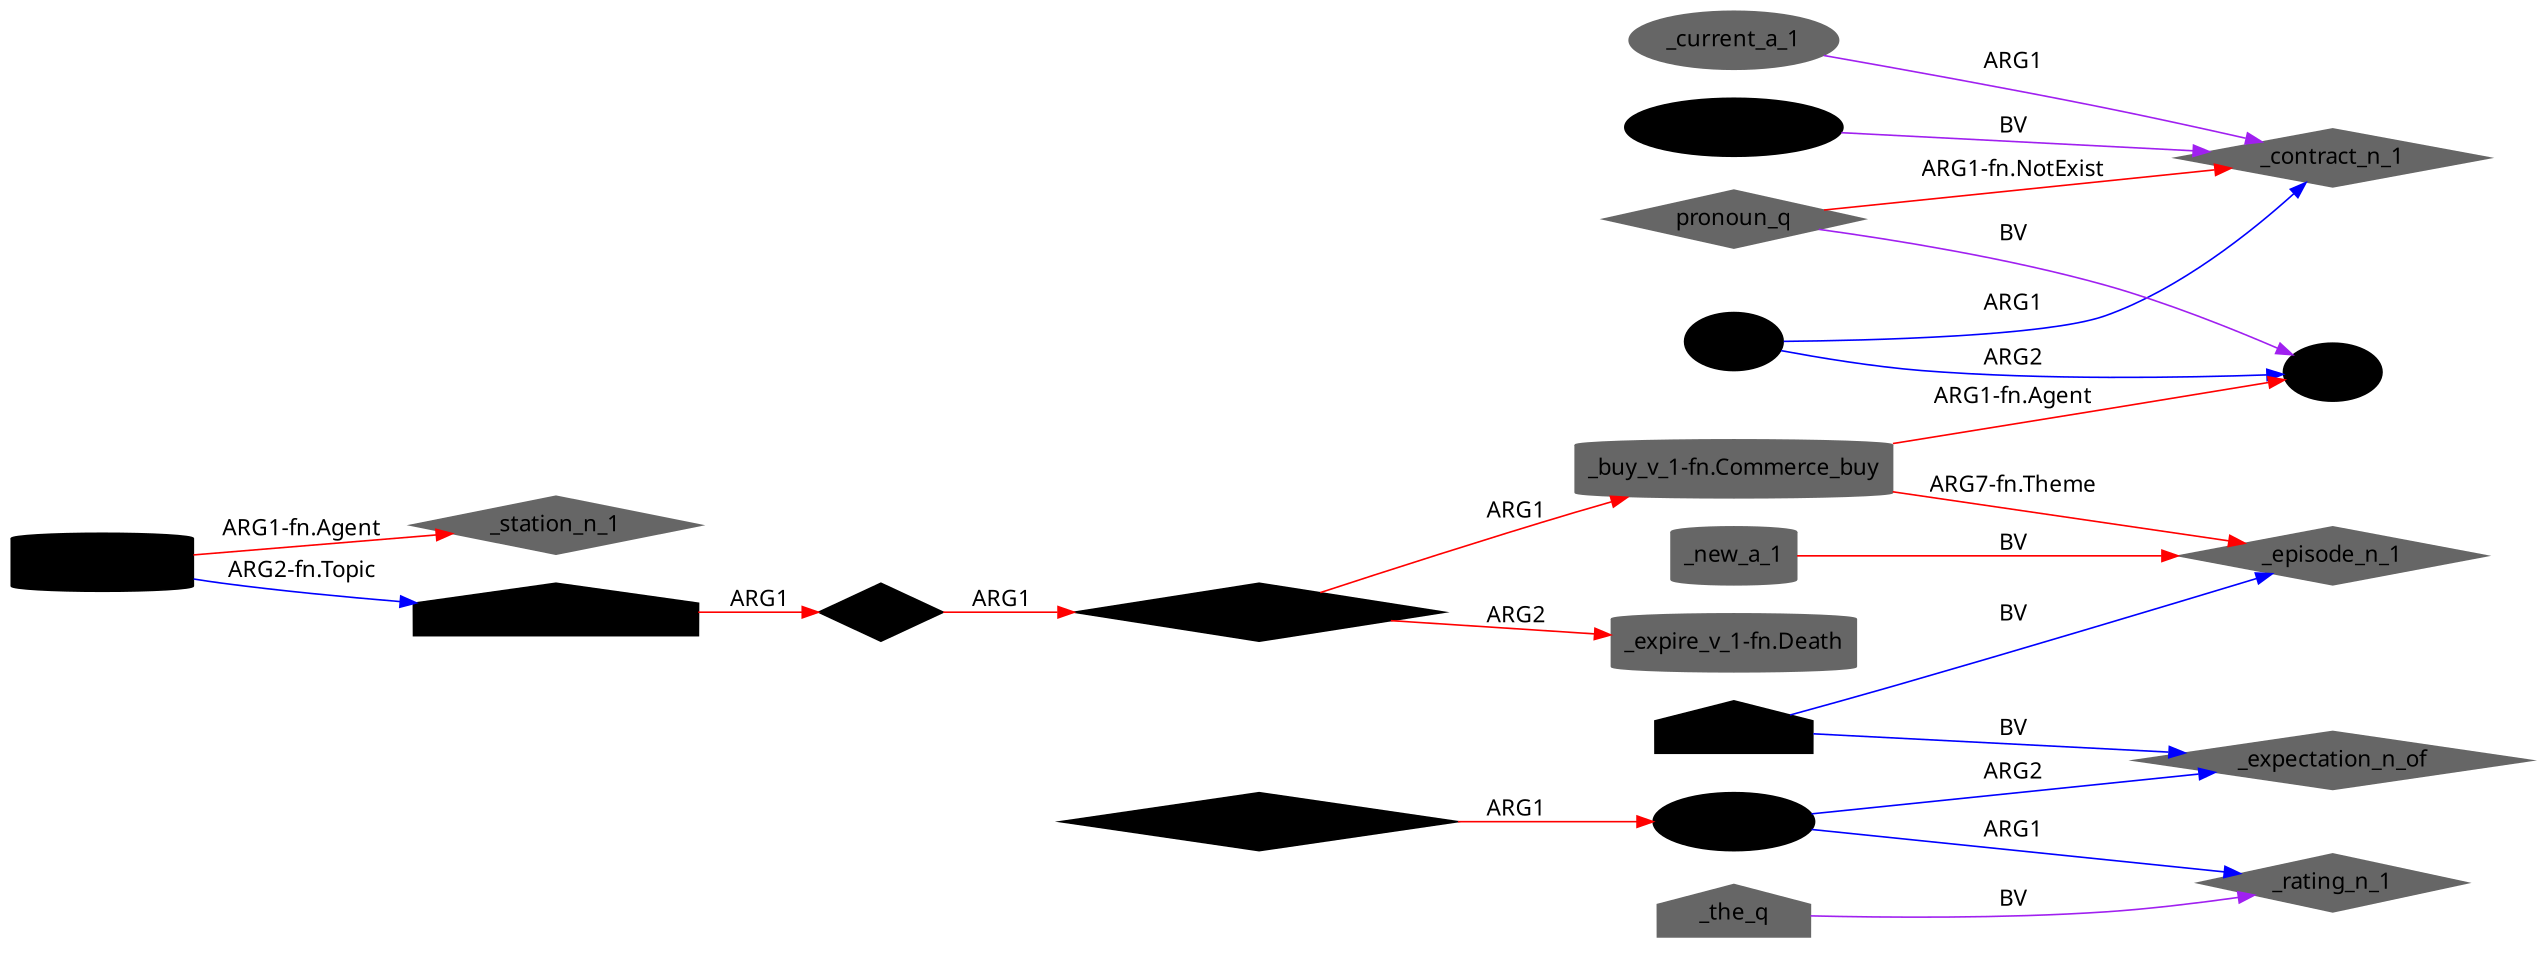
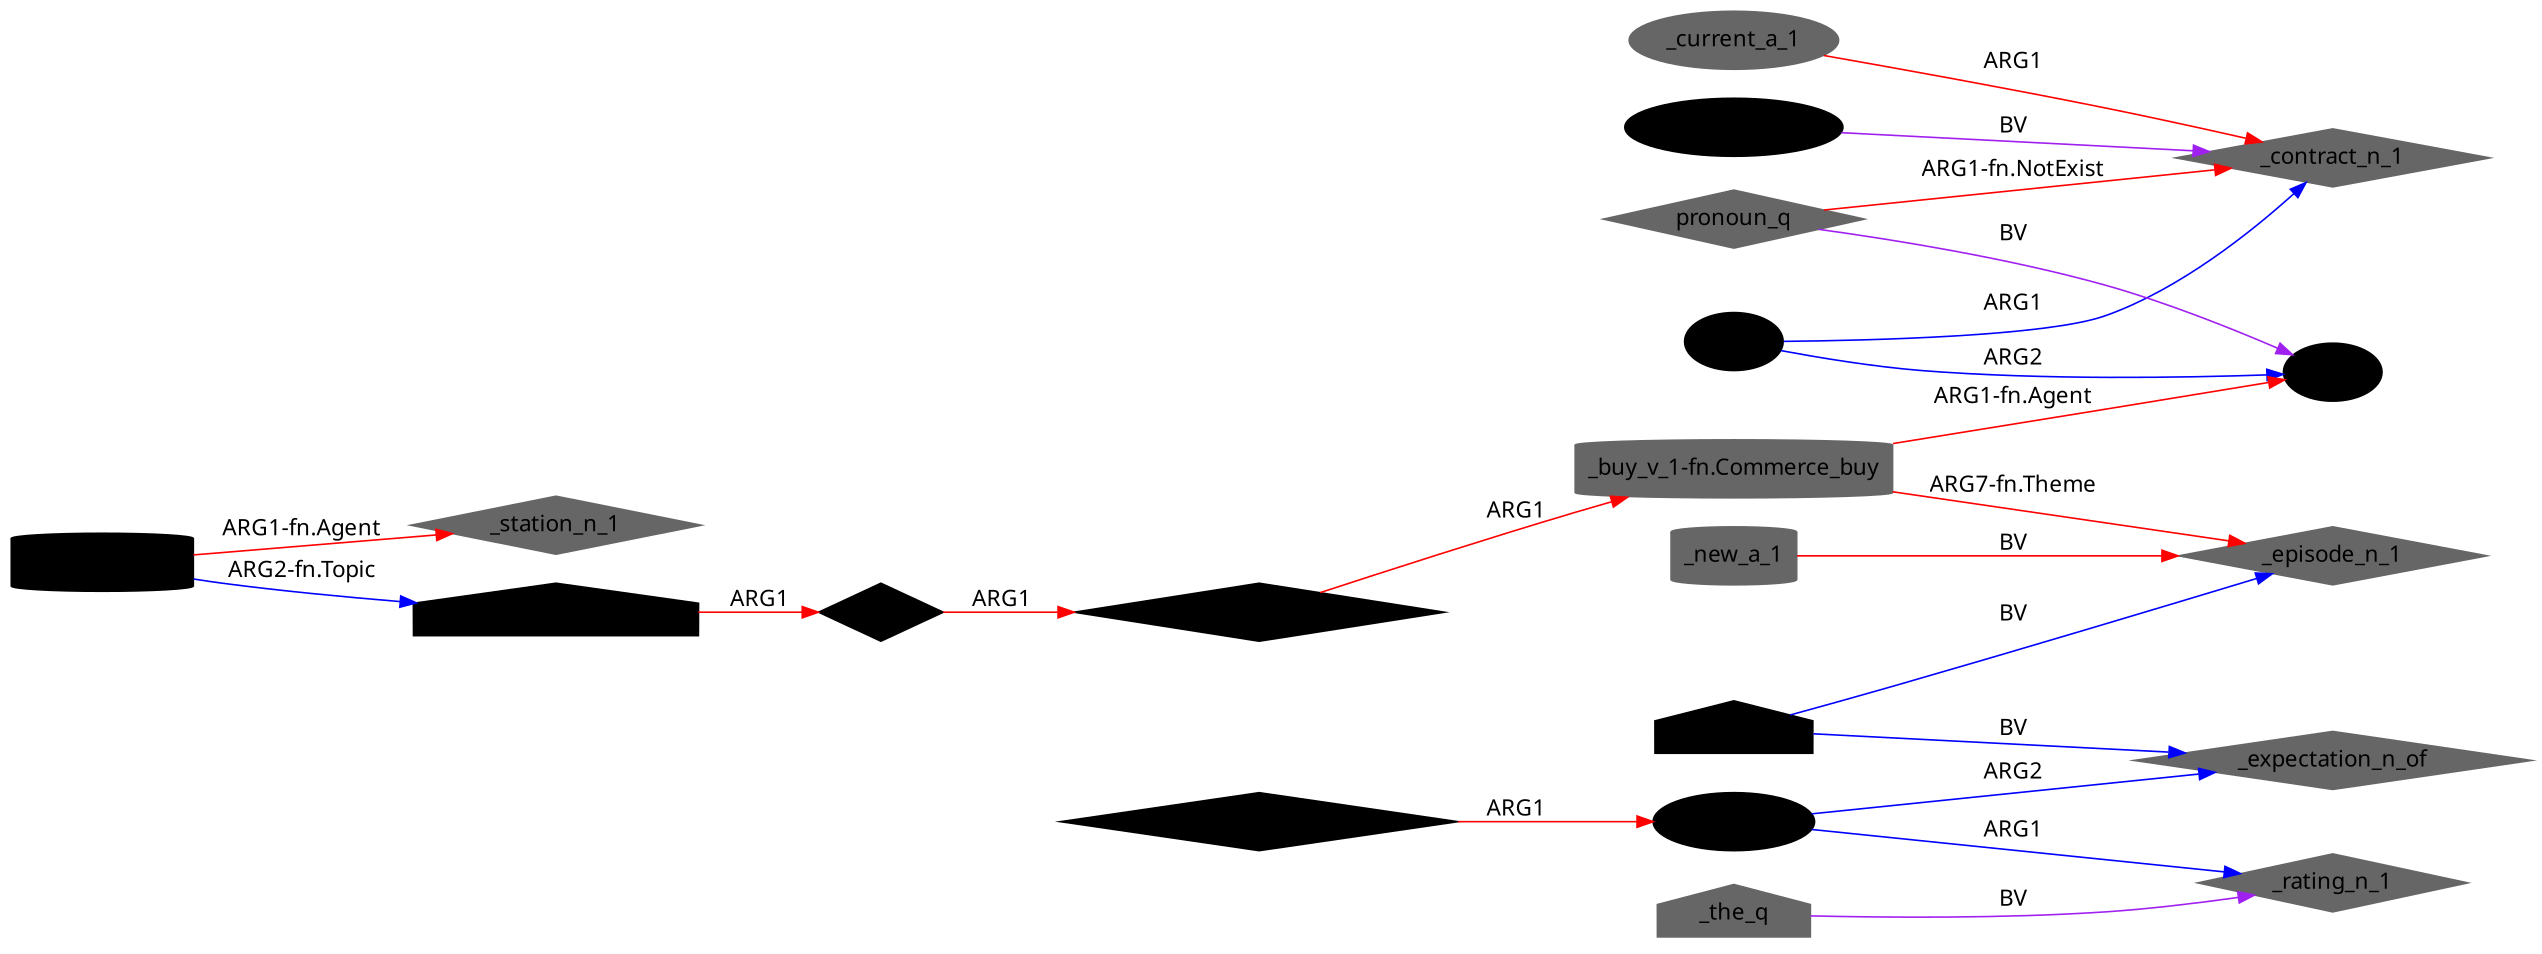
edge "_current_a_1" -> "_contract_n_1": color purple -> red
node "_expire_v_1-fn.Death": removed
